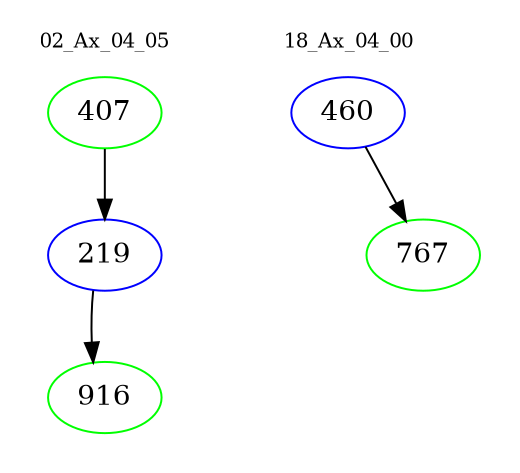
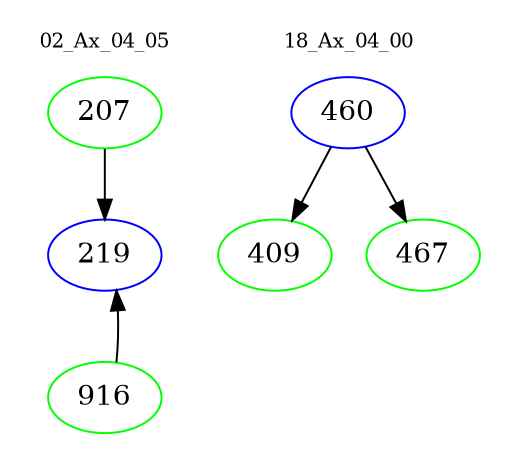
node "407": label "407" -> "207"
node "409": added
node "767": label "767" -> "467"
edge "219" -> "916": reversed
